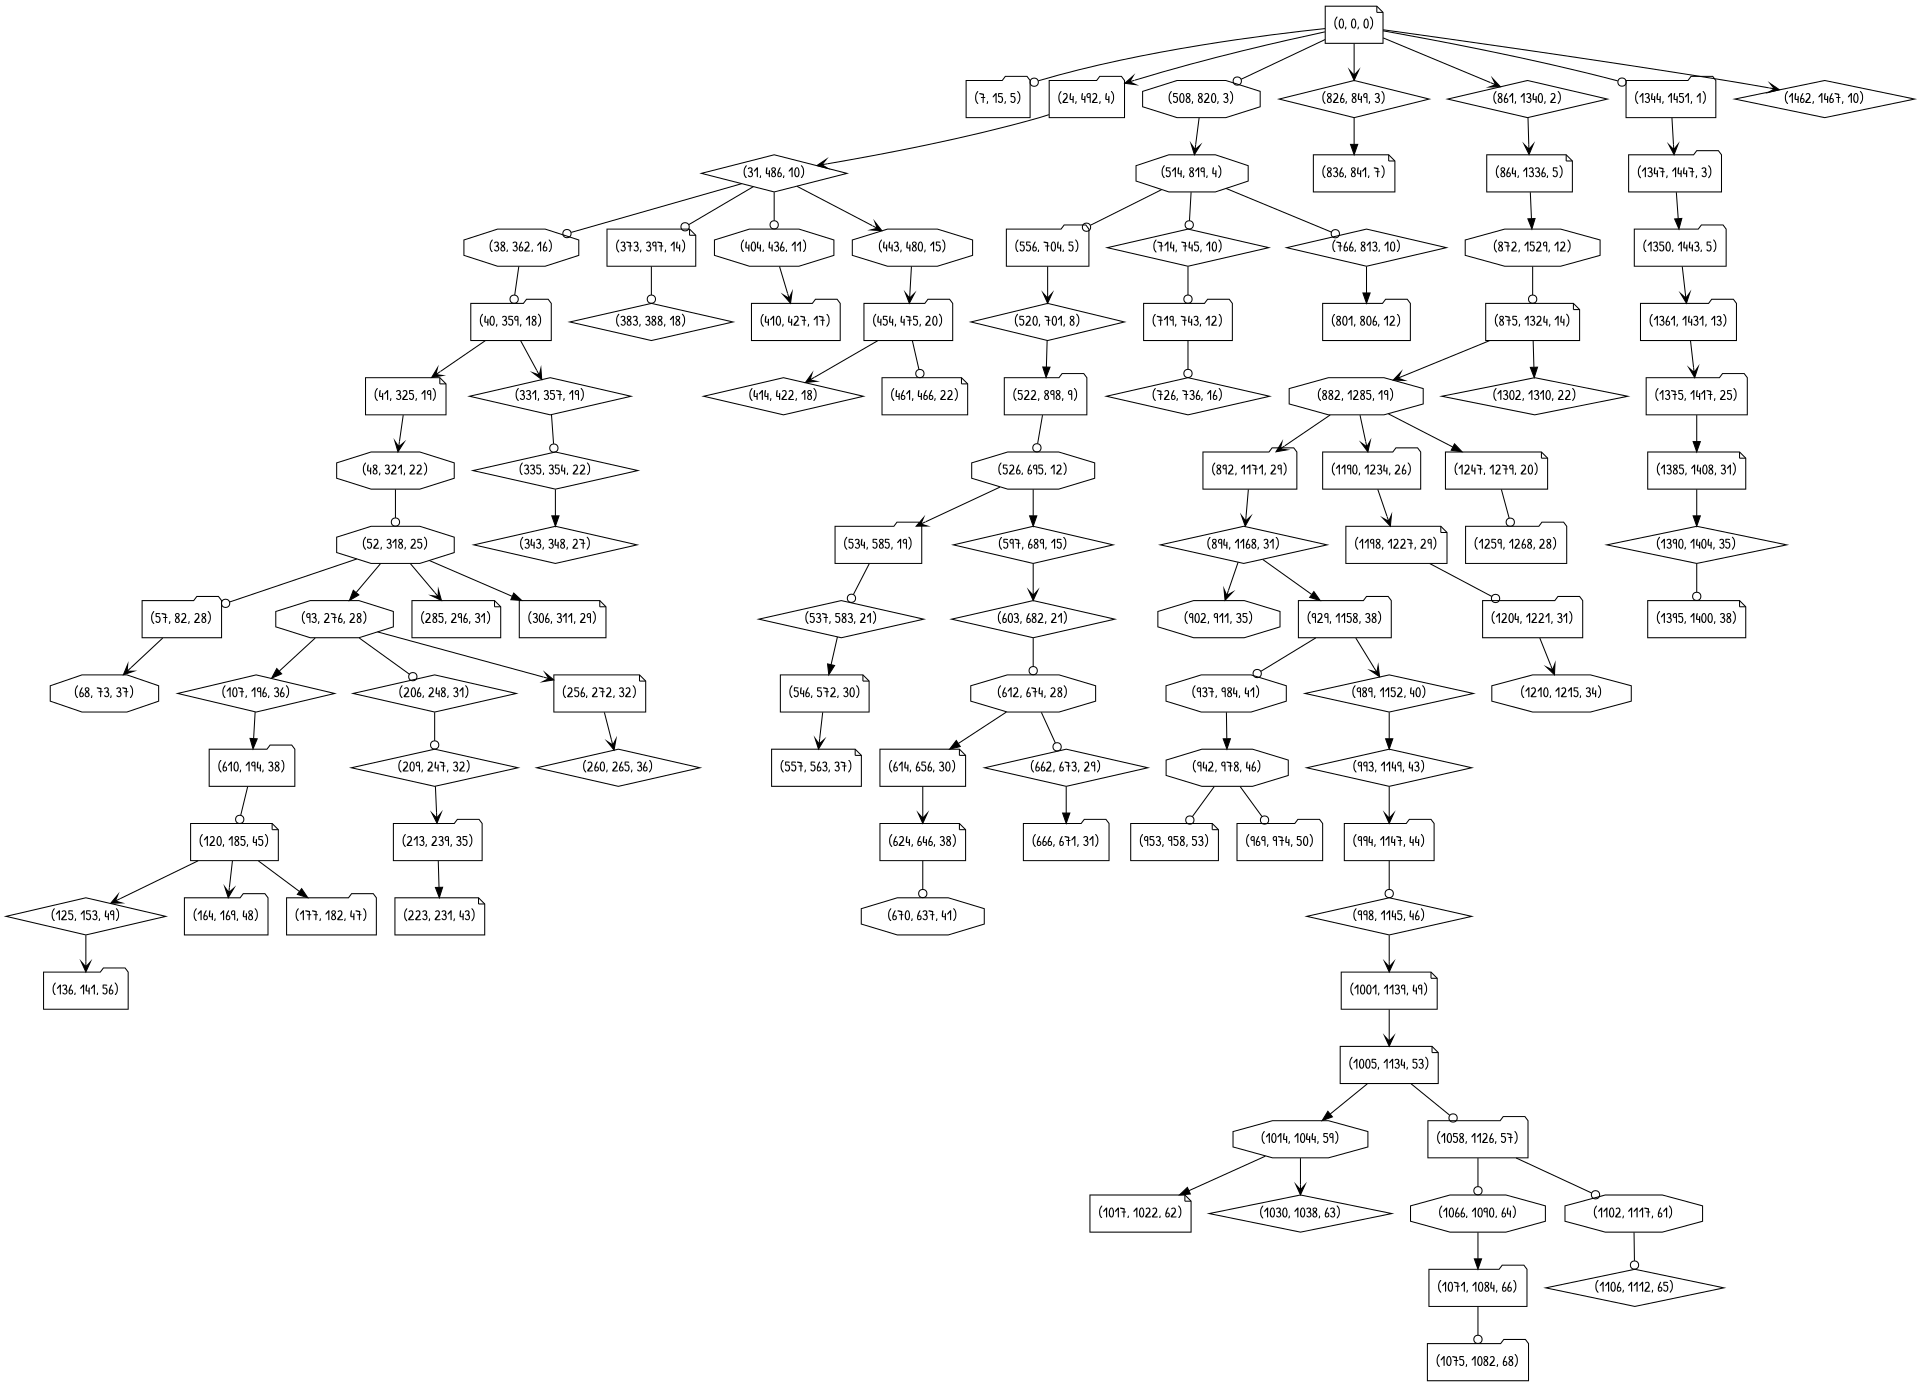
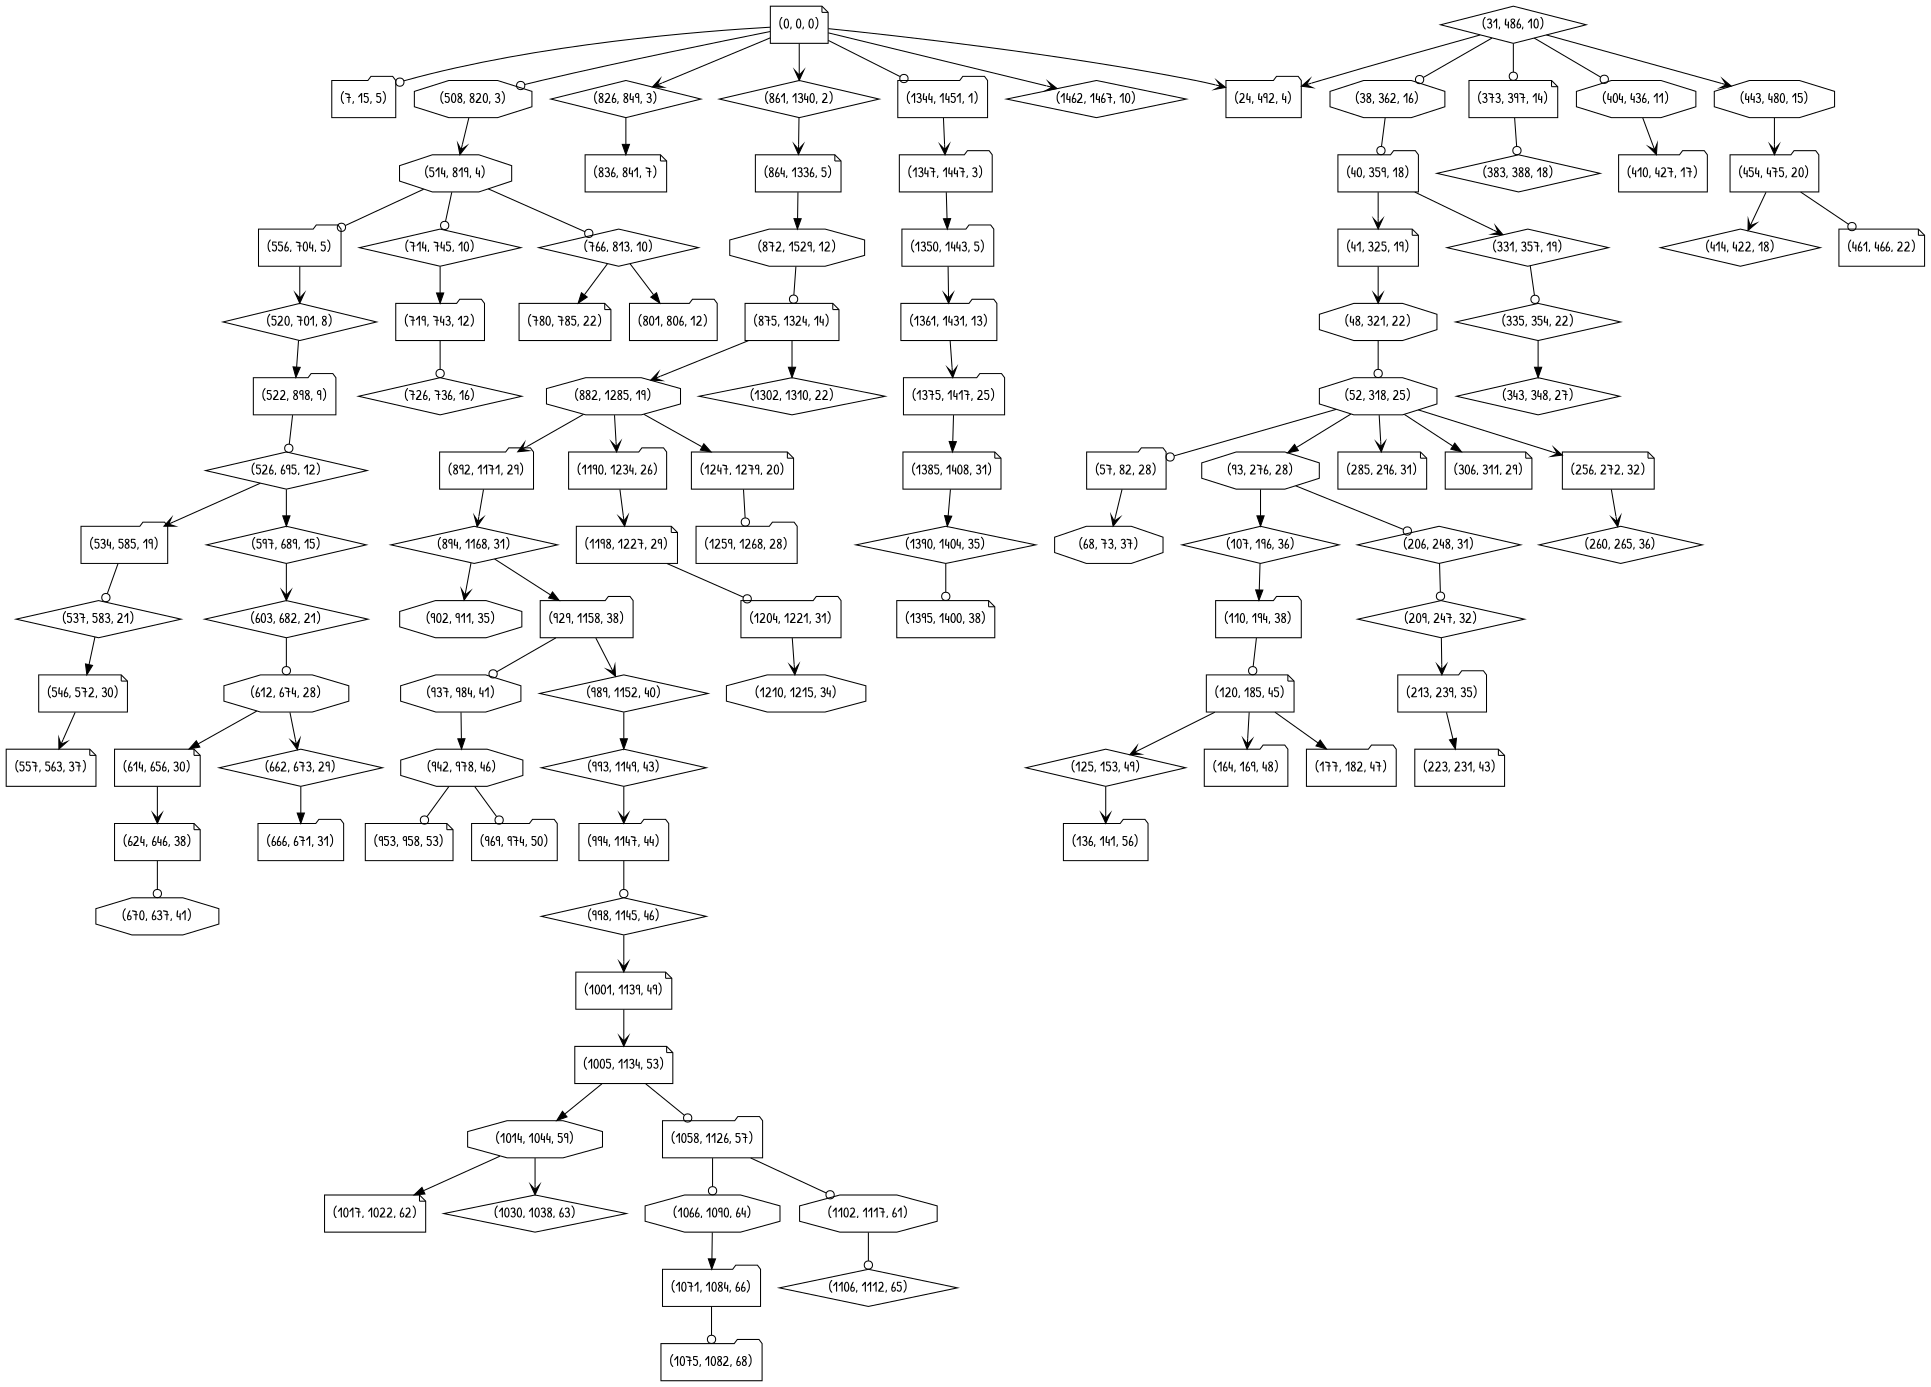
edge "(24, 492, 4)" -> "(31, 486, 10)": reversed
edge "(714, 745, 10)" -> "(719, 743, 12)": arrowhead odot -> normal
node "(780, 785, 22)": added
node "(526, 695, 12)": shape octagon -> diamond
edge "(93, 276, 28)" -> "(256, 272, 32)": now "(52, 318, 25)" -> "(256, 272, 32)"
edge "(612, 674, 28)" -> "(662, 673, 29)": arrowhead odot -> vee
node "(610, 194, 38)": label "(610, 194, 38)" -> "(110, 194, 38)"
